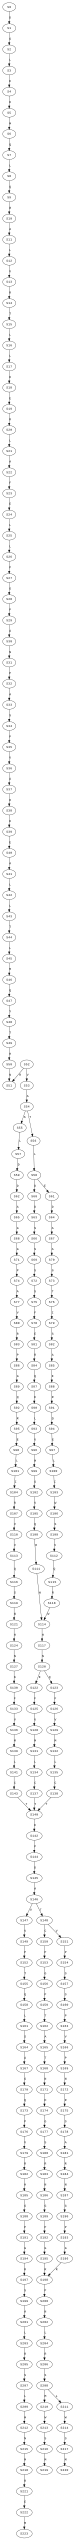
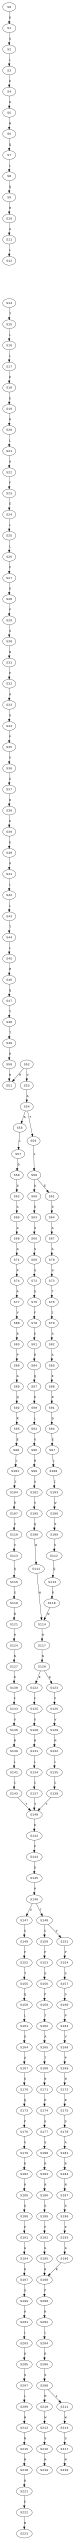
node "S13": removed
